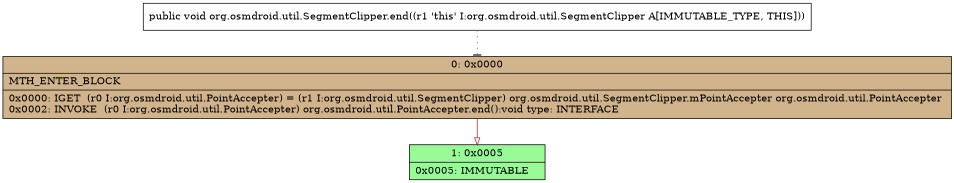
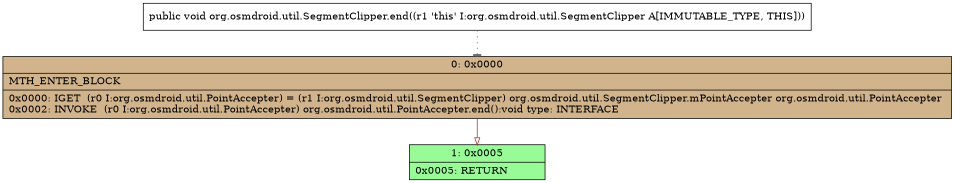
node "1: 0x0005": text "0x0005: IMMUTABLE" -> "0x0005: RETURN"
